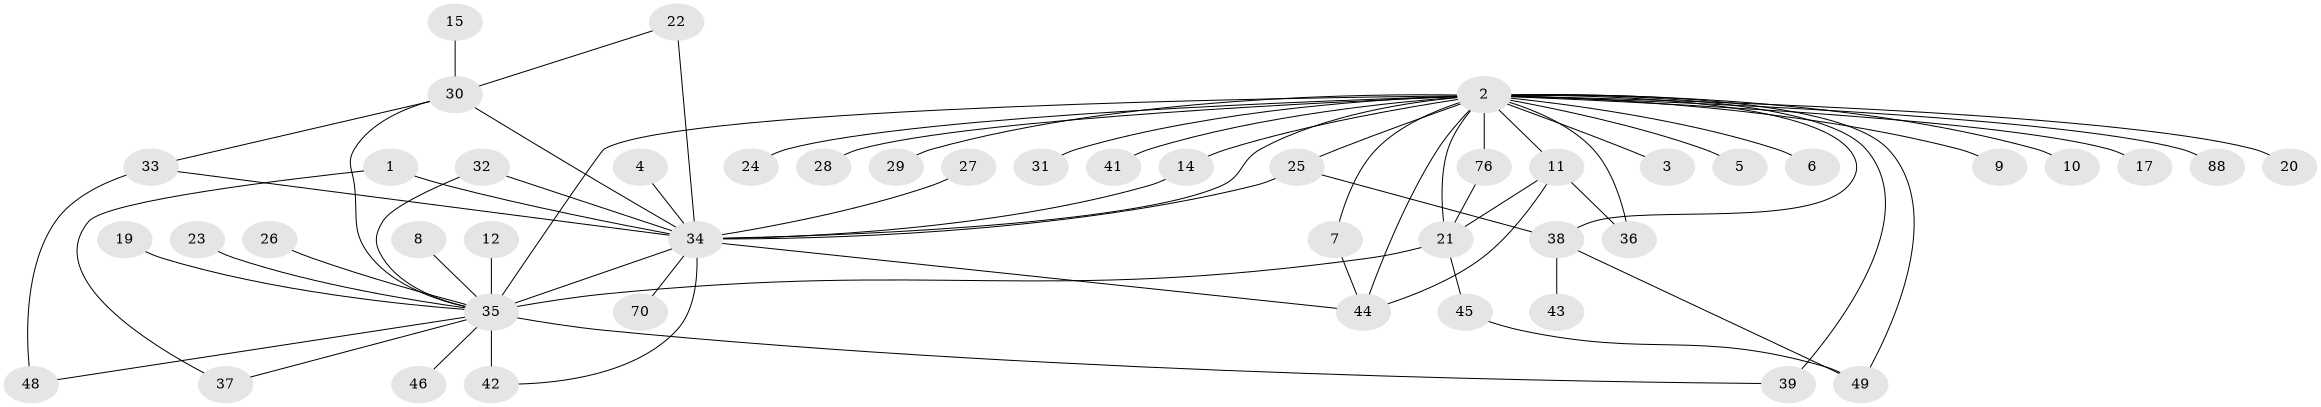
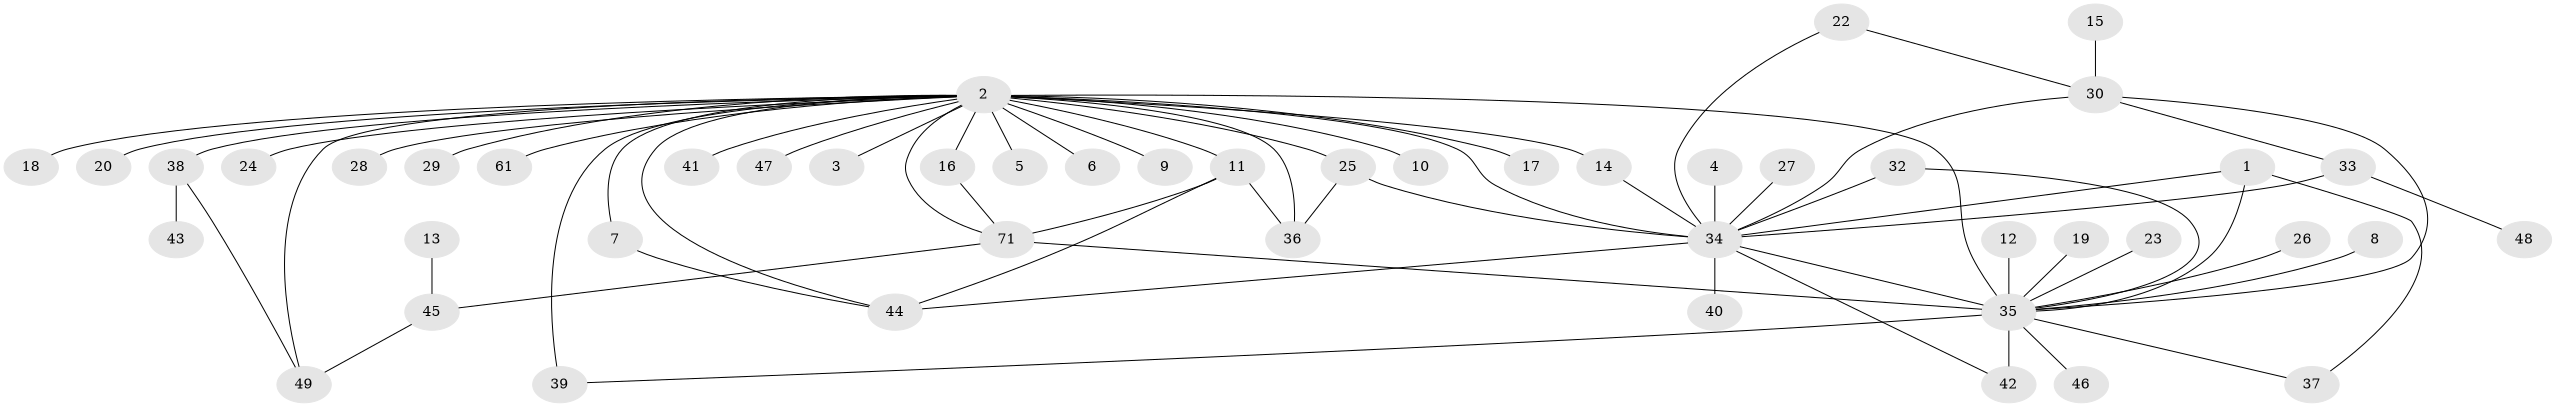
node "47": added
node "31": label "31" -> "61"
node "76": label "76" -> "16"
node "88": label "88" -> "18"
edge "25" -- "38": now "25" -- "36"
node "13": added
node "21": label "21" -> "71"
node "70": label "70" -> "40"
edge "35" -- "48": now "35" -- "1"
